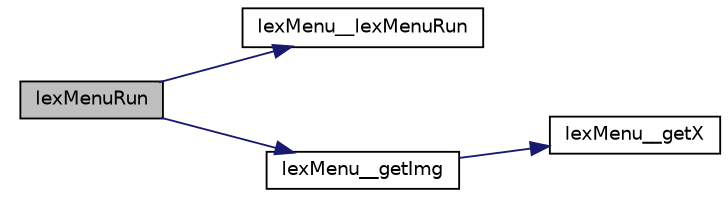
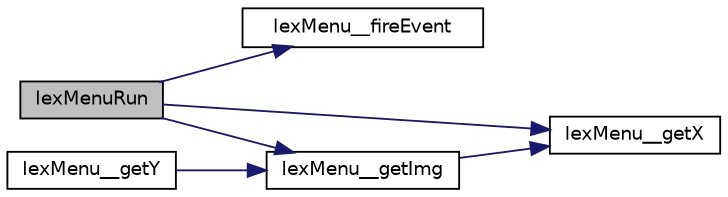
node "lexMenu__lexMenuRun": label "lexMenu__lexMenuRun" -> "lexMenu__fireEvent"
edge "lexMenuRun" -> "lexMenu__getX": added
node "lexMenu__getY": added
